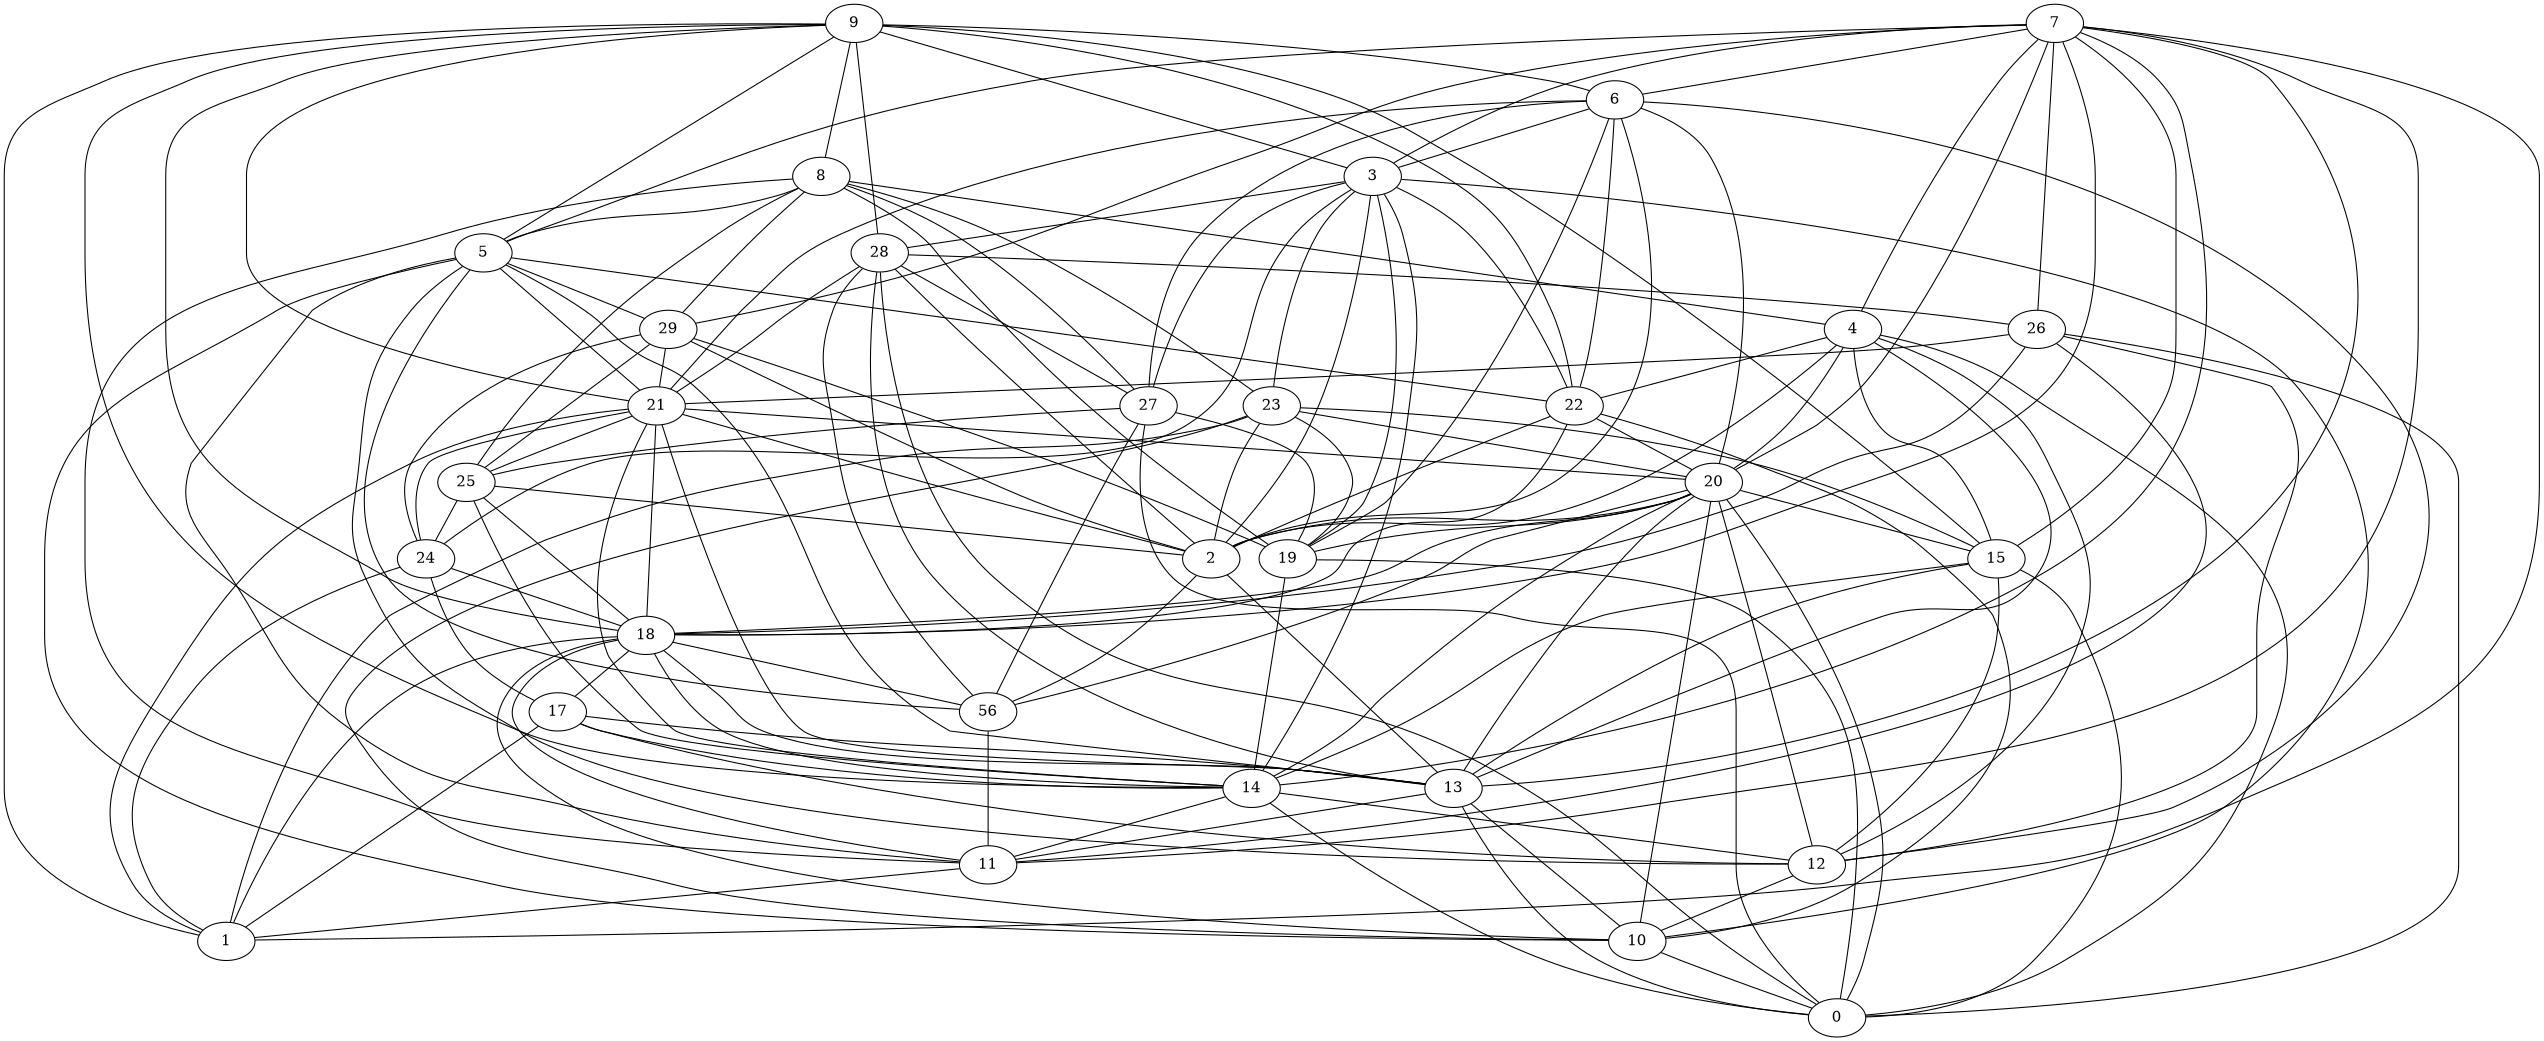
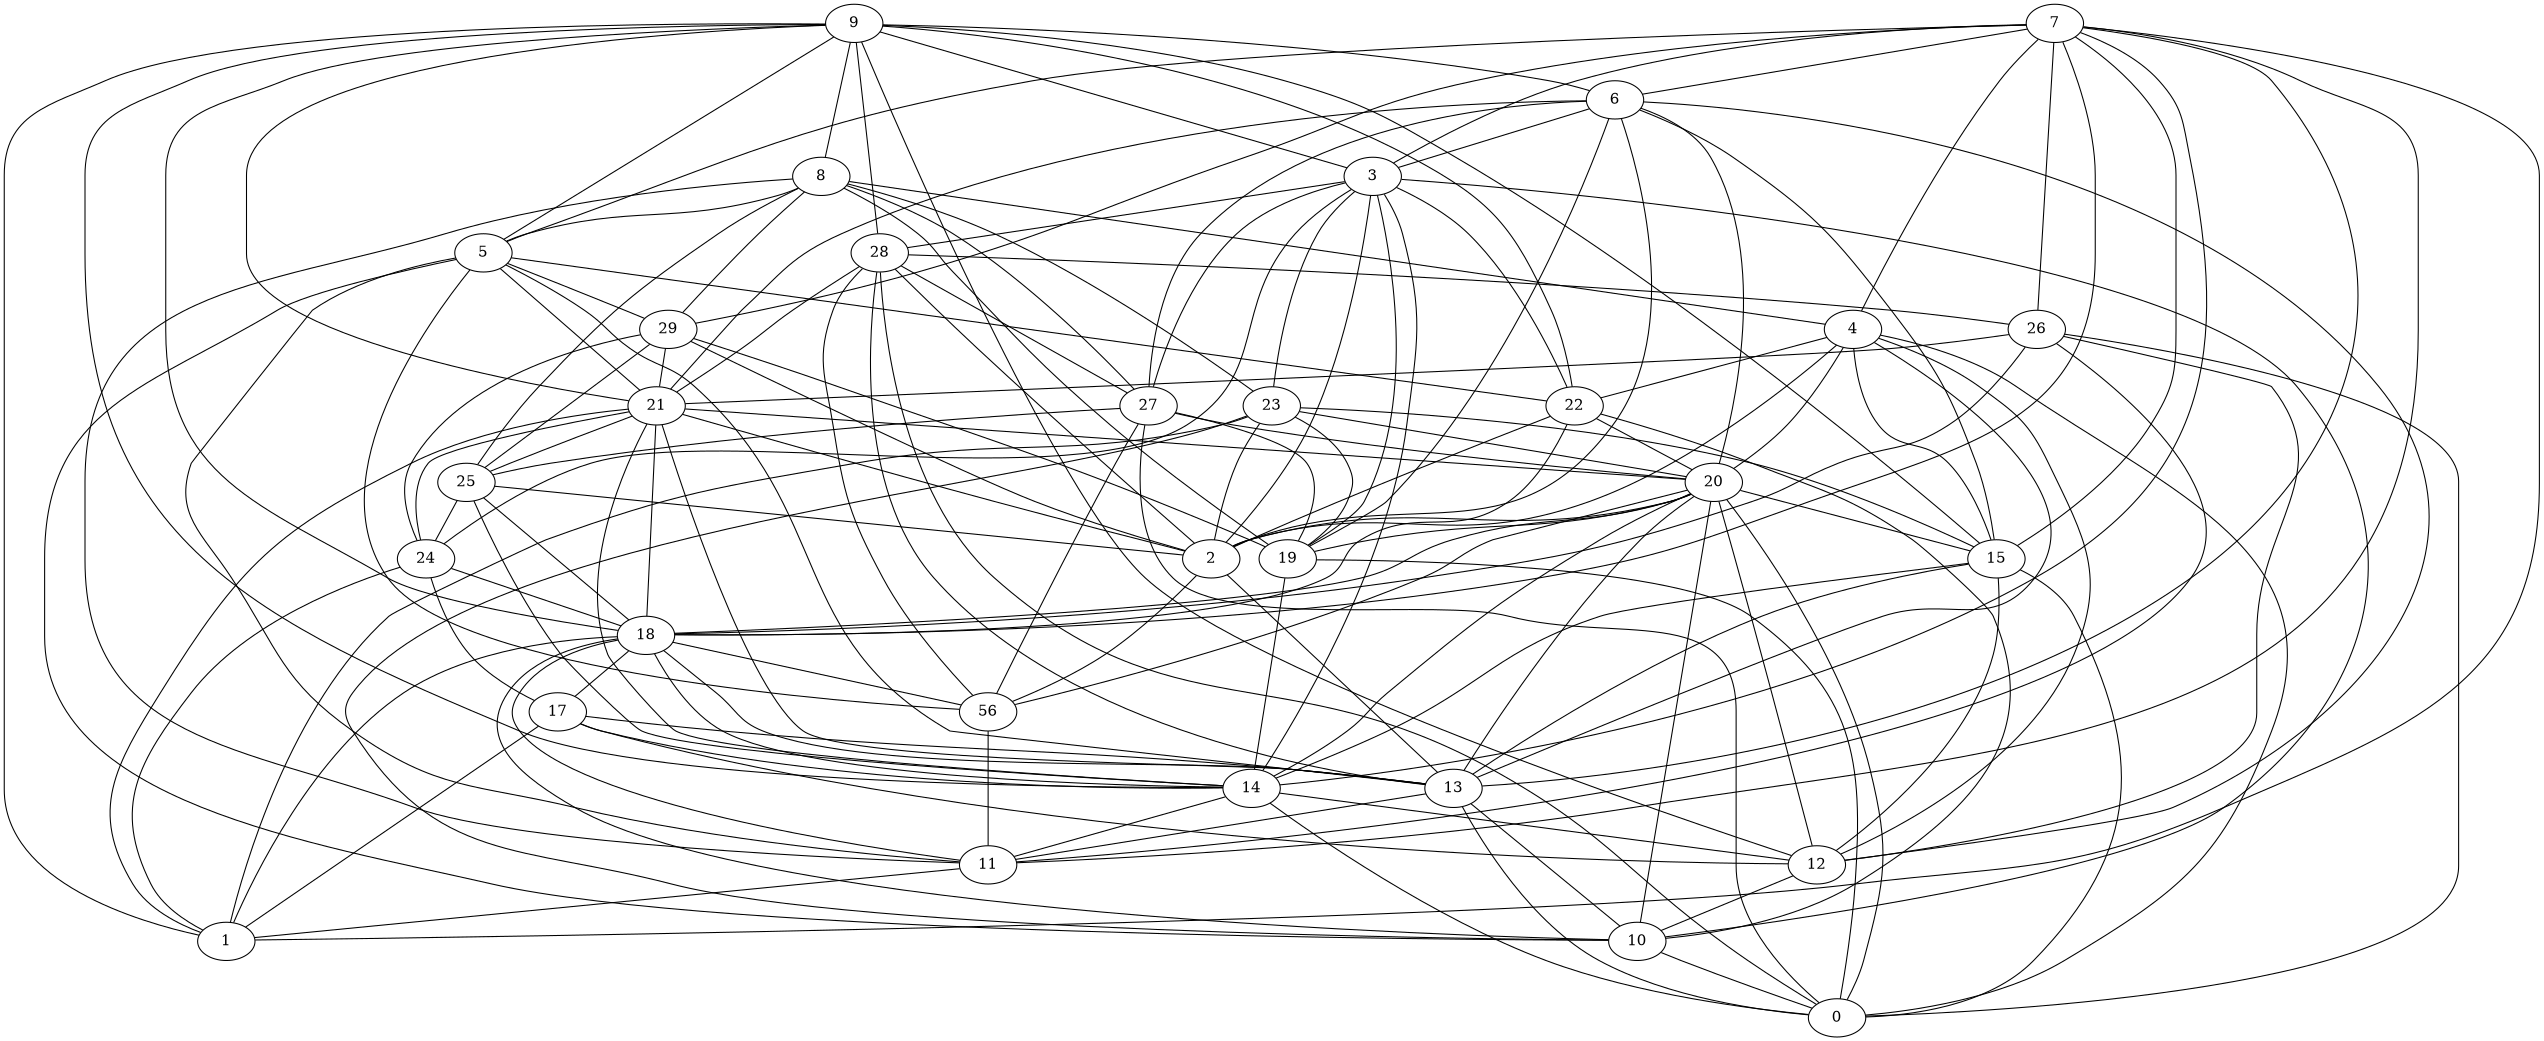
edge "6" -- "22": now "6" -- "15"
edge "7" -- "20": now "27" -- "20"
edge "5" -- "12": now "9" -- "12"
